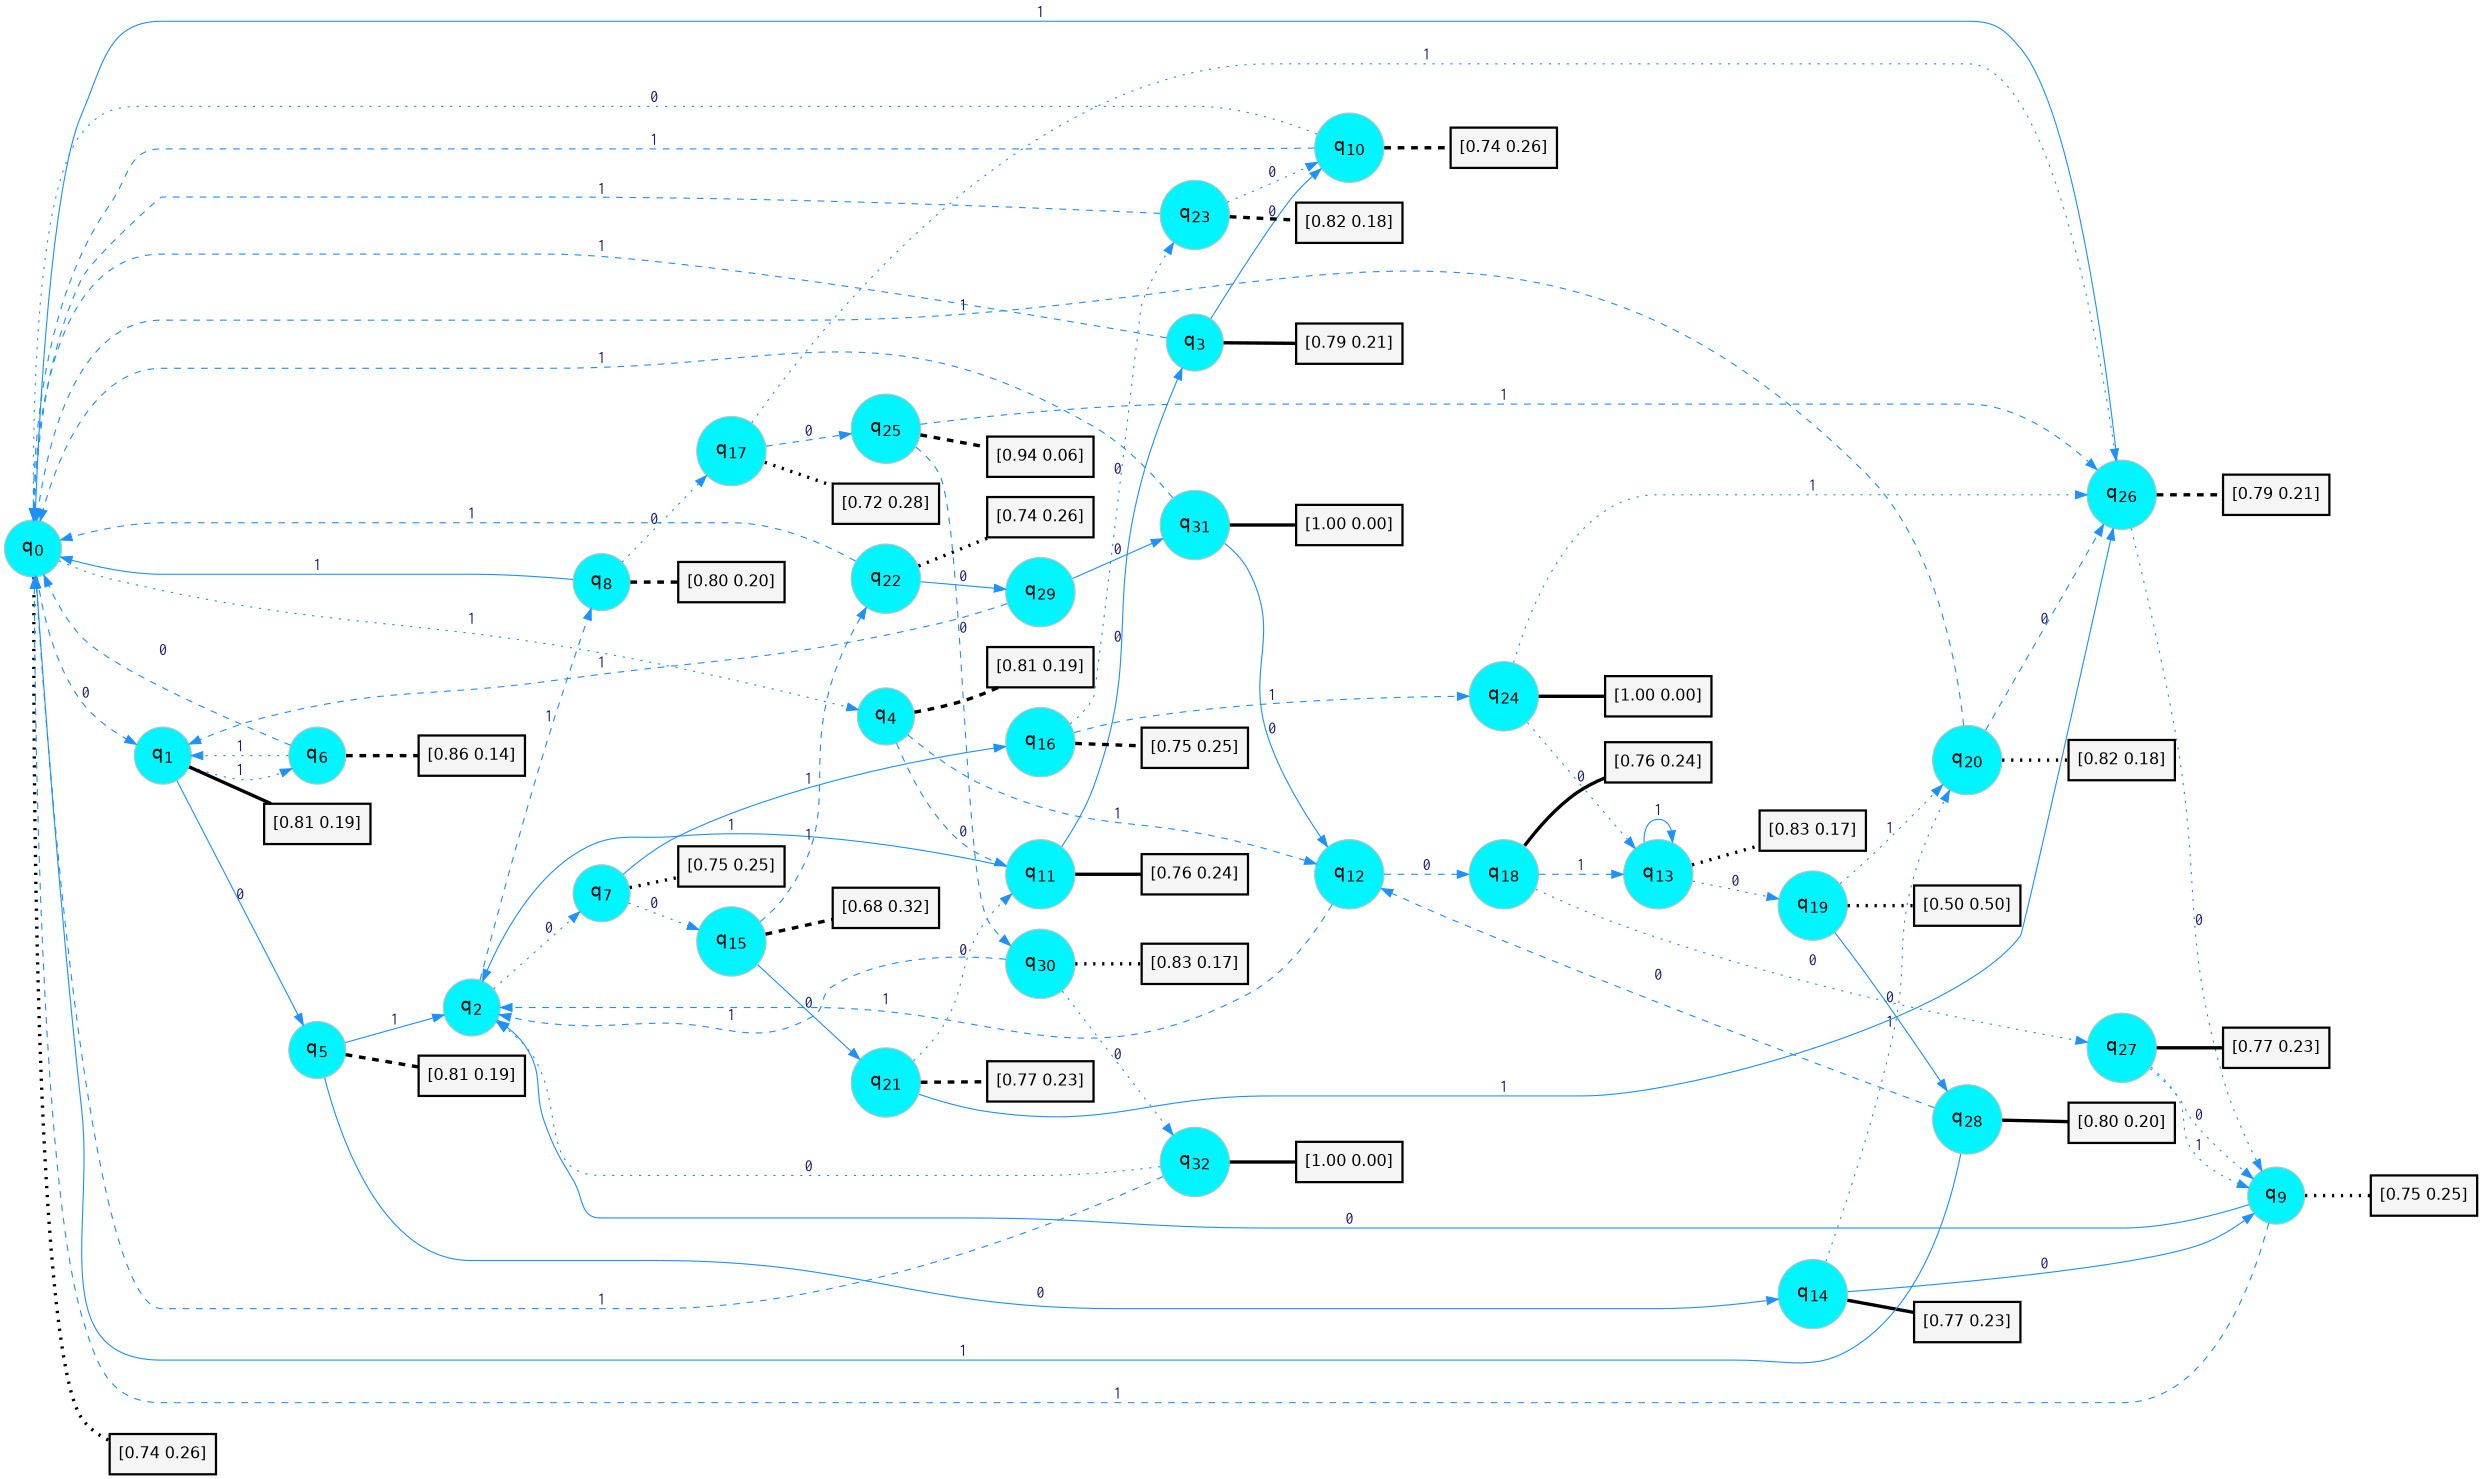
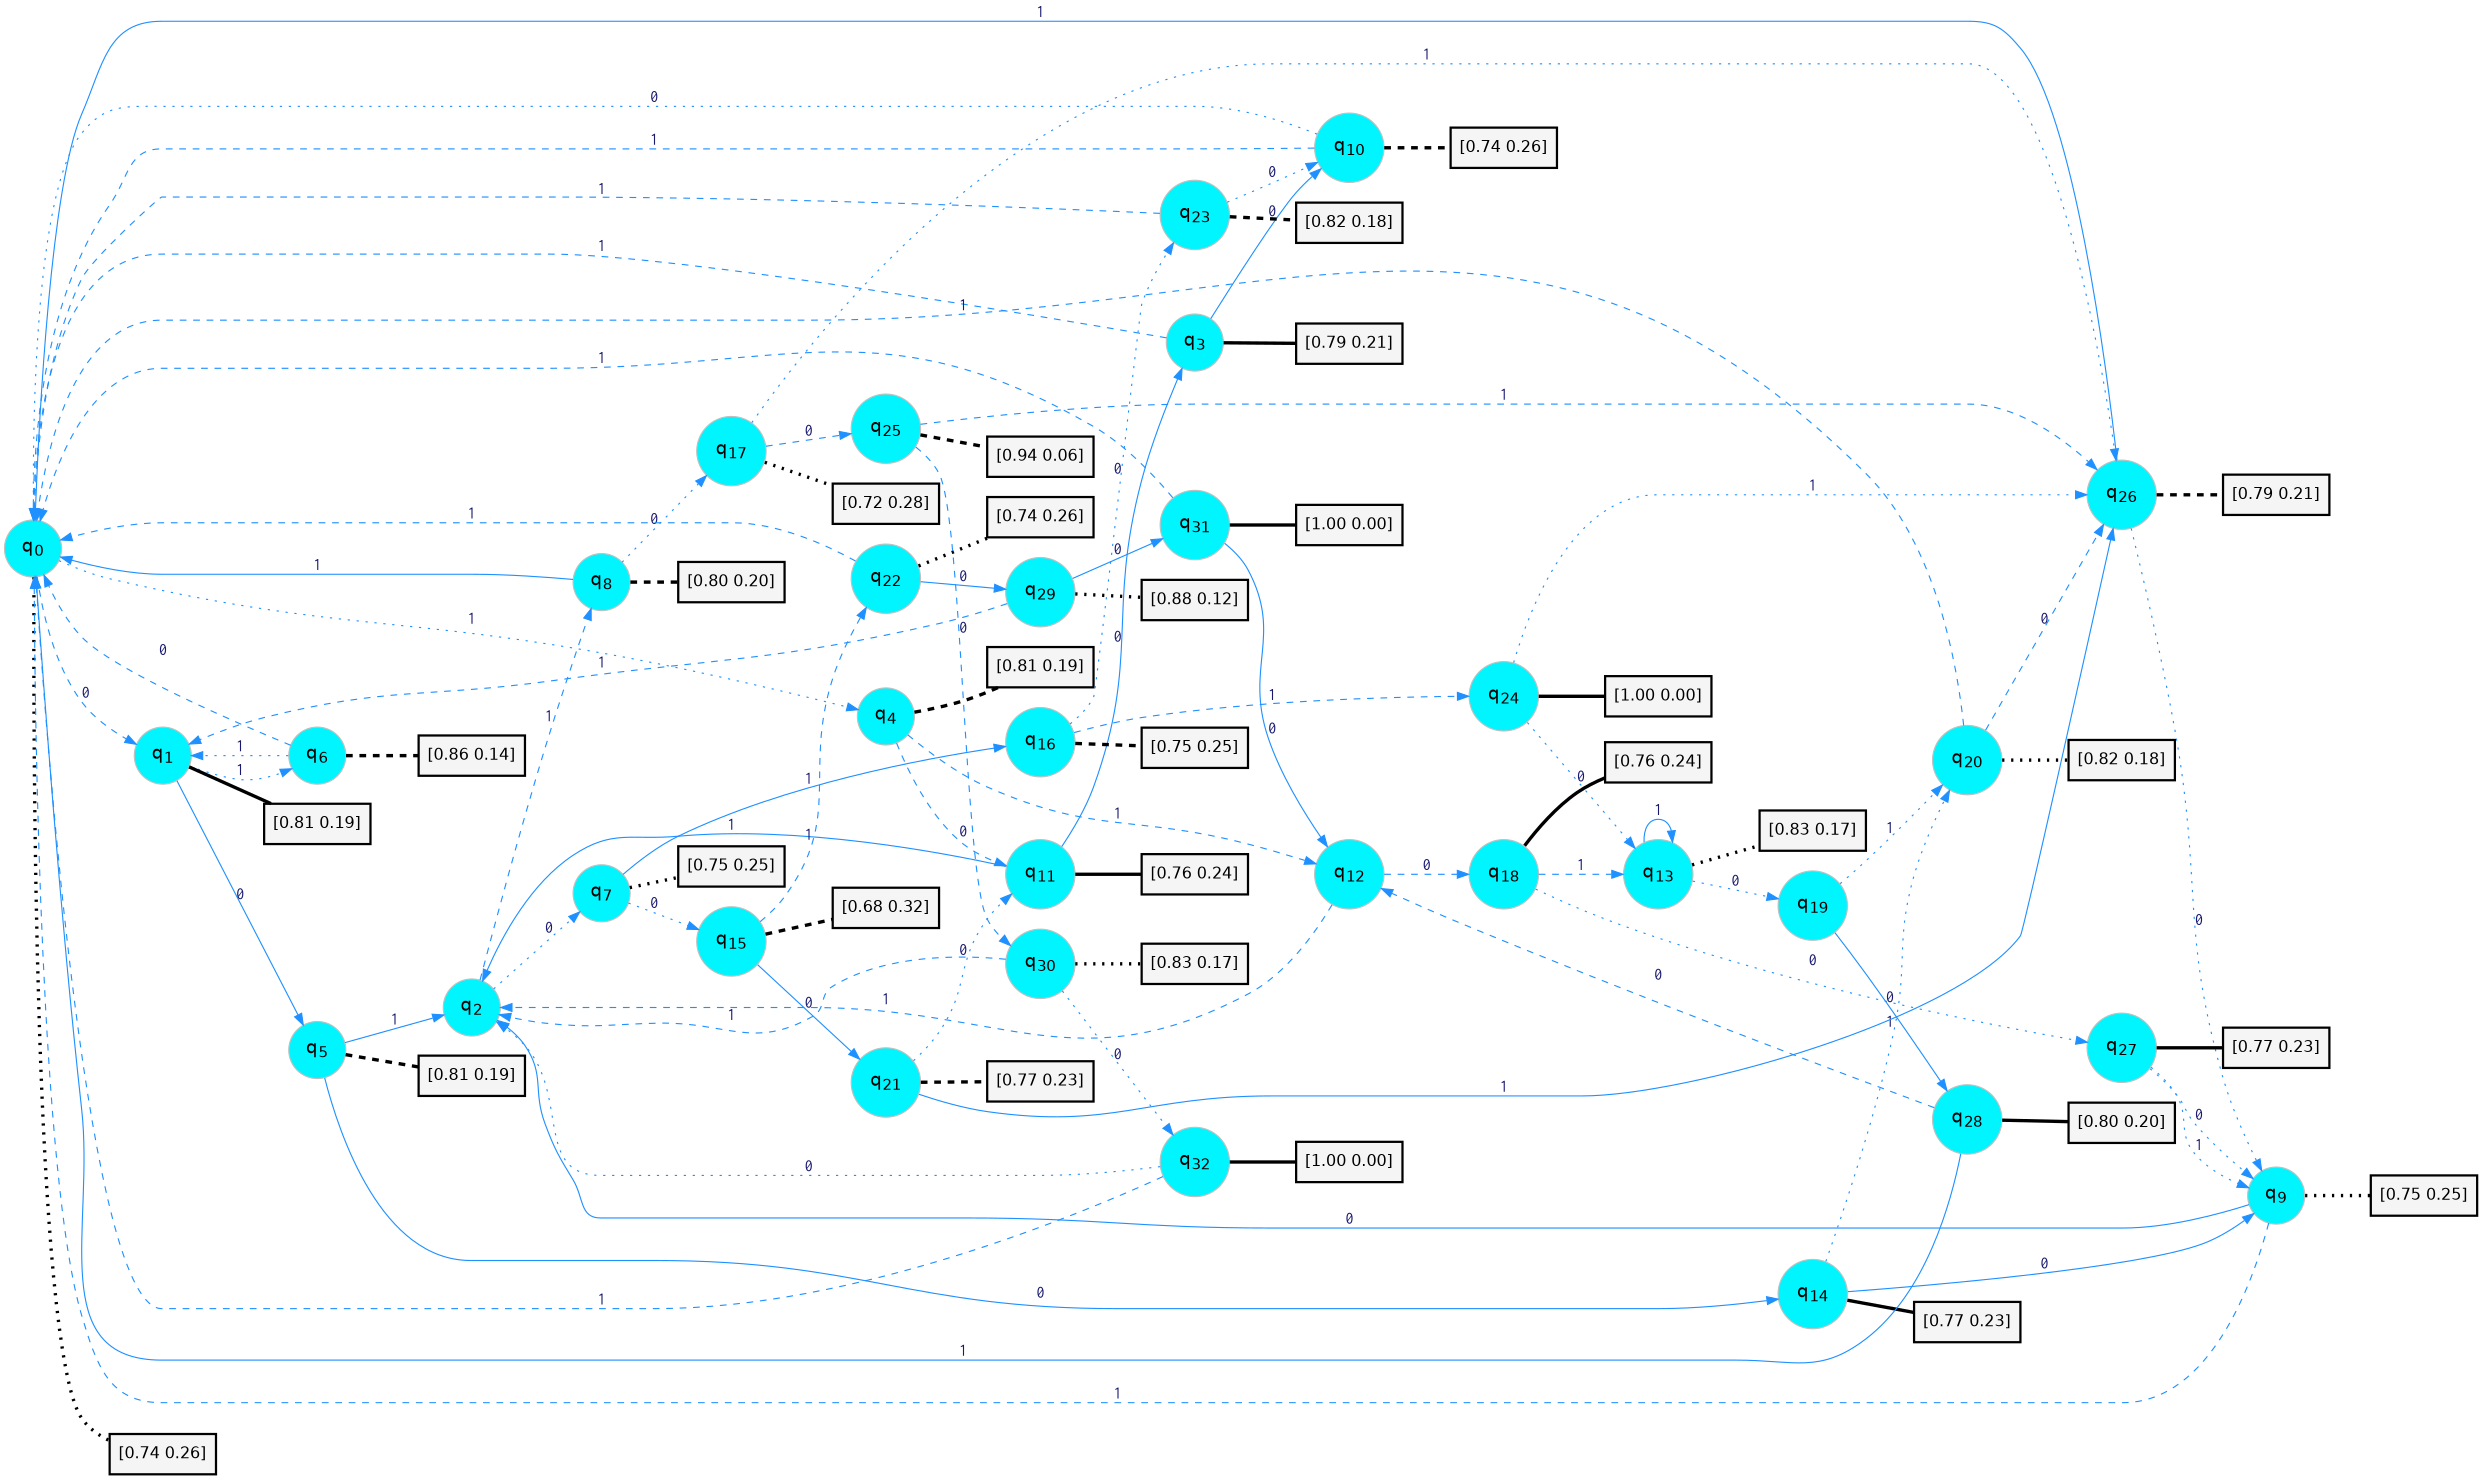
node "[0.88 0.12]": added
node "[0.50 0.50]": removed
